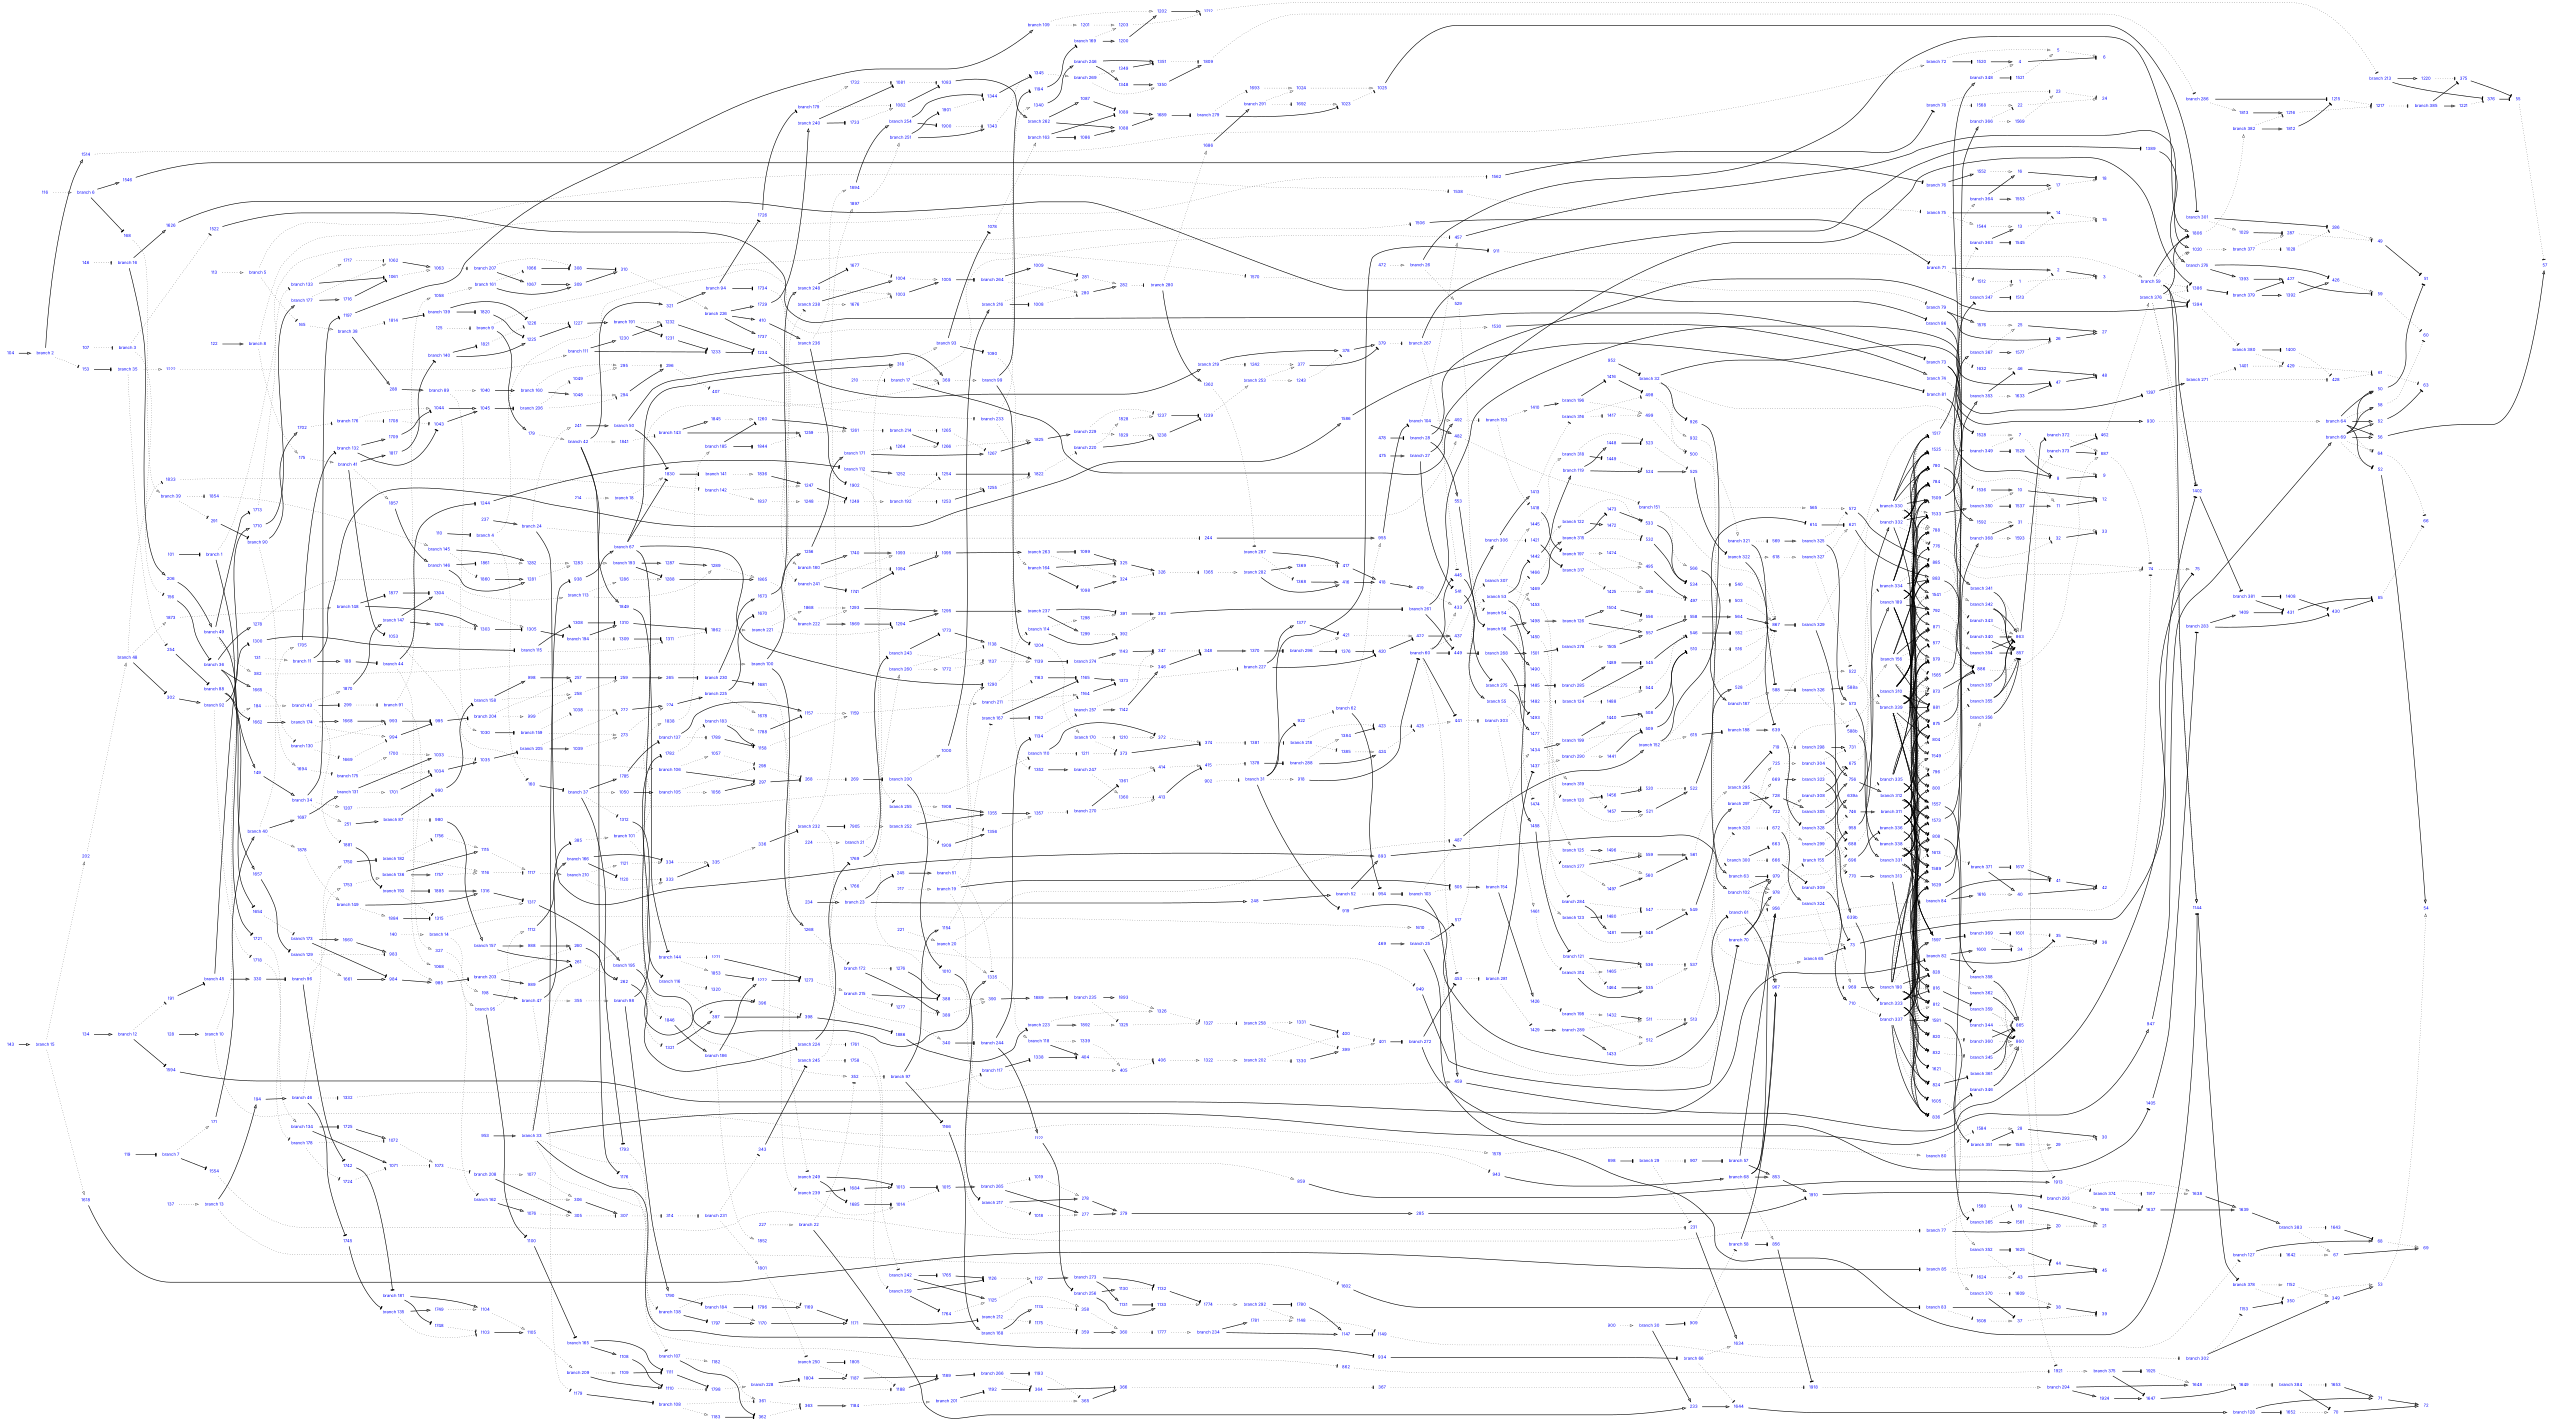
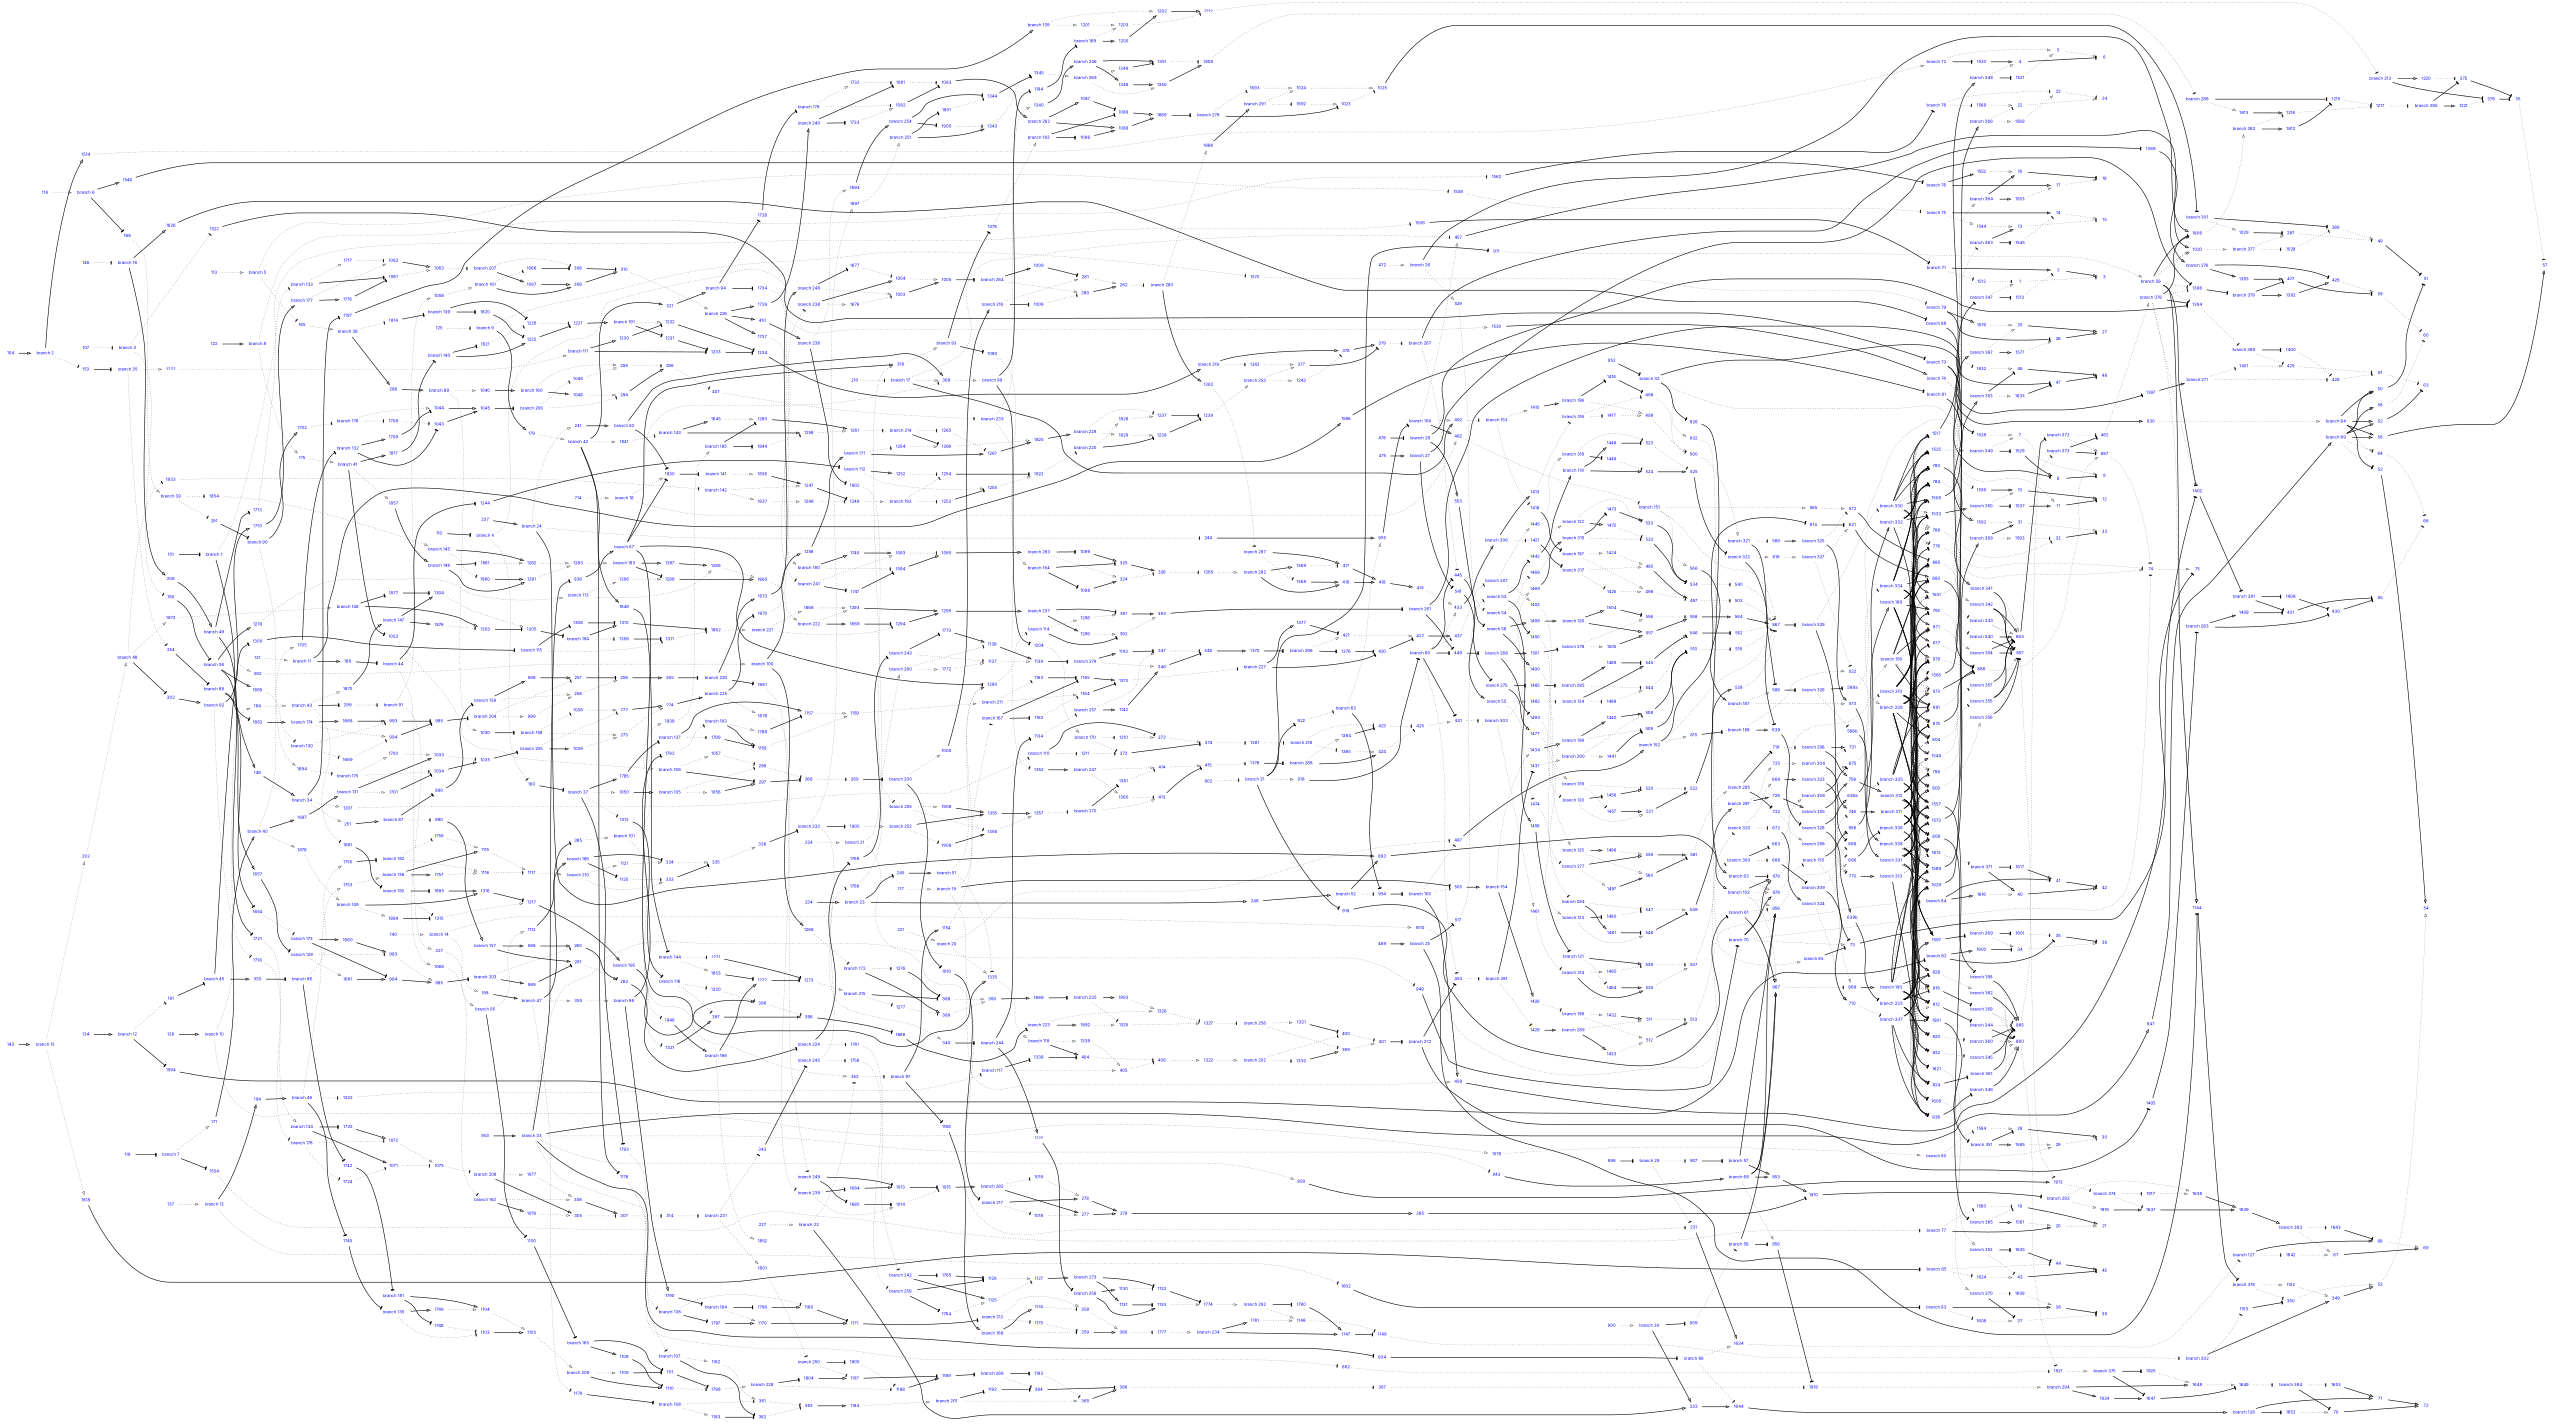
node "7905": label "7905" -> "1905"
